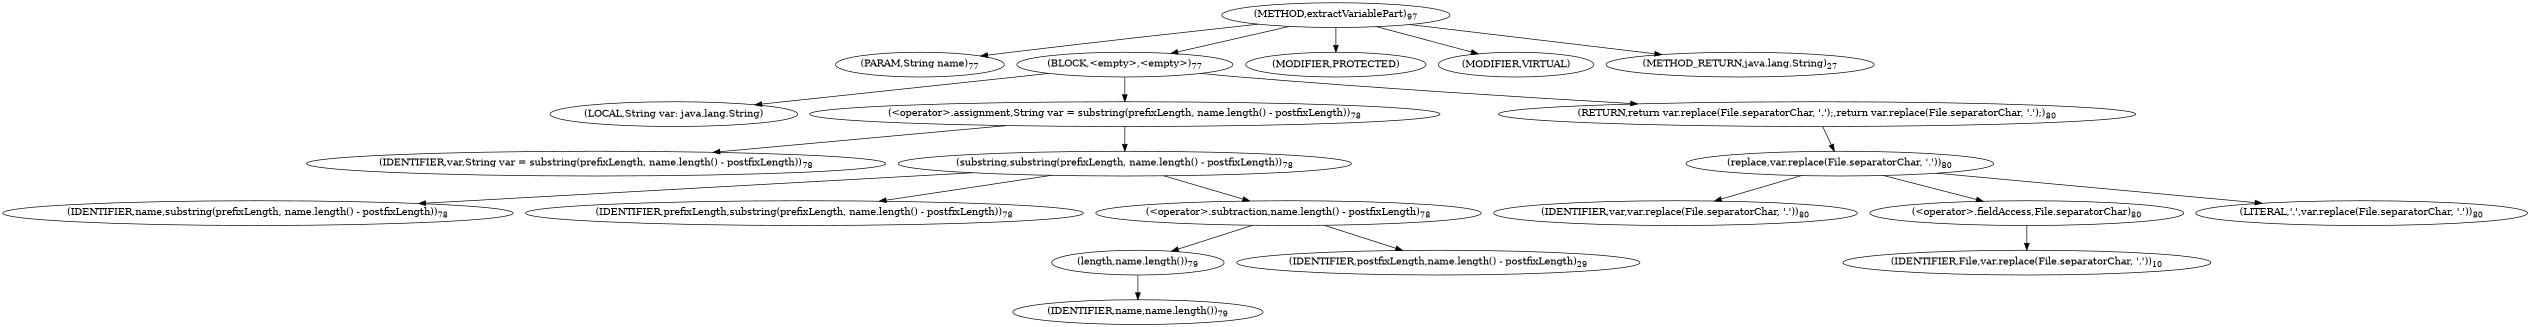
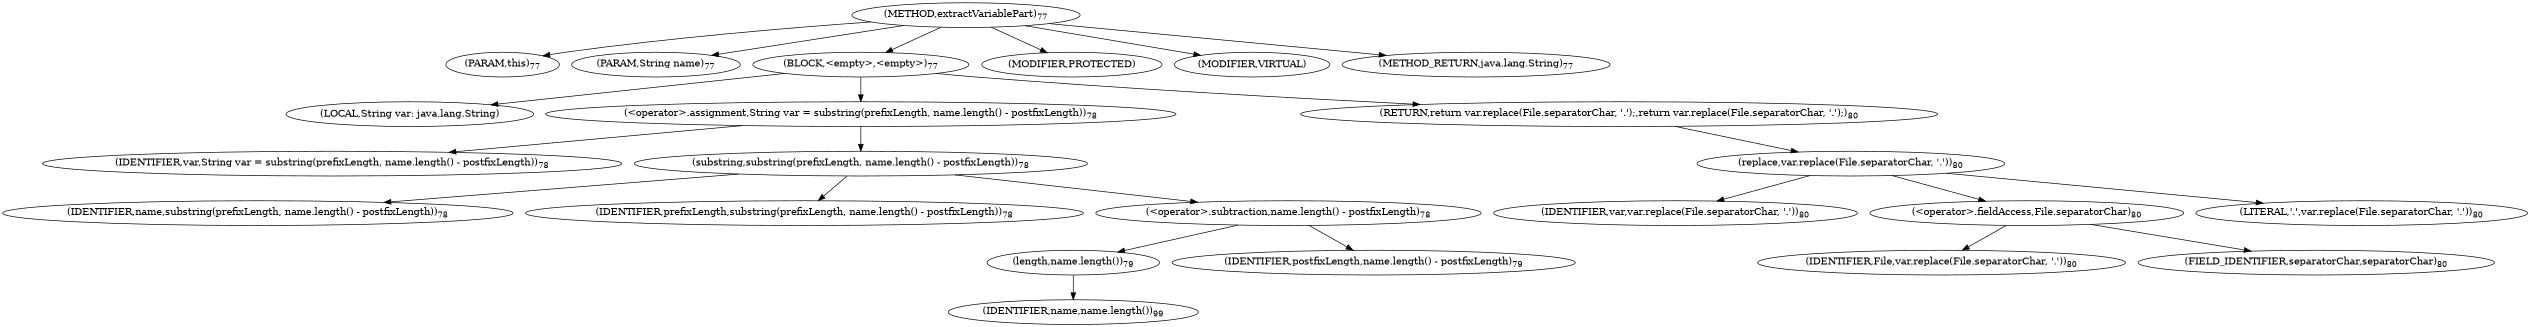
node "(METHOD,extractVariablePart)": text "97" -> "77"
node "(METHOD_RETURN,java.lang.String)": text "27" -> "77"
node "(PARAM,this)": added
node "(IDENTIFIER,postfixLength,name.length() - postfixLength)": text "29" -> "79"
node "(IDENTIFIER,File,var.replace(File.separatorChar, '.'))": text "10" -> "80"
node "(FIELD_IDENTIFIER,separatorChar,separatorChar)": added
node "(IDENTIFIER,name,name.length())": text "79" -> "99"
